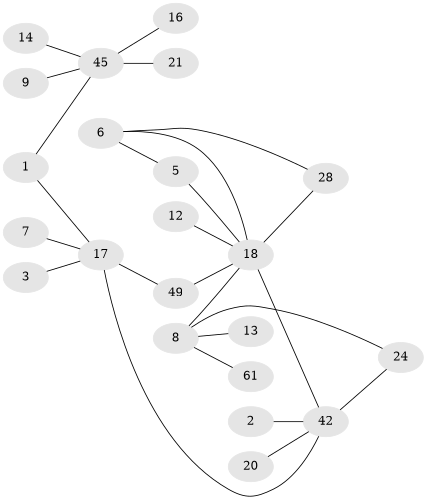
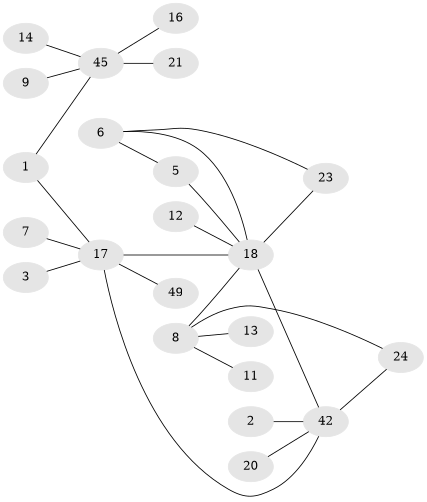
node "28": label "28" -> "23"
edge "18" -- "49": now "18" -- "17"
node "61": label "61" -> "11"
